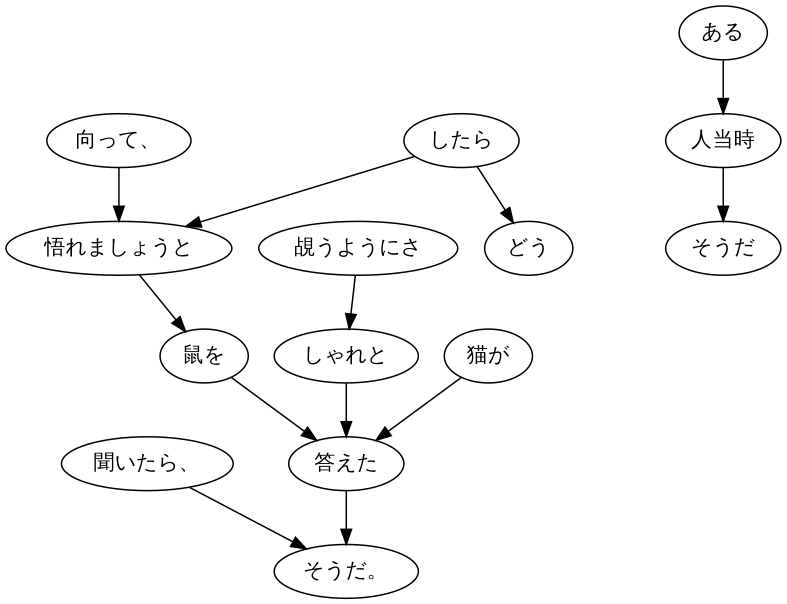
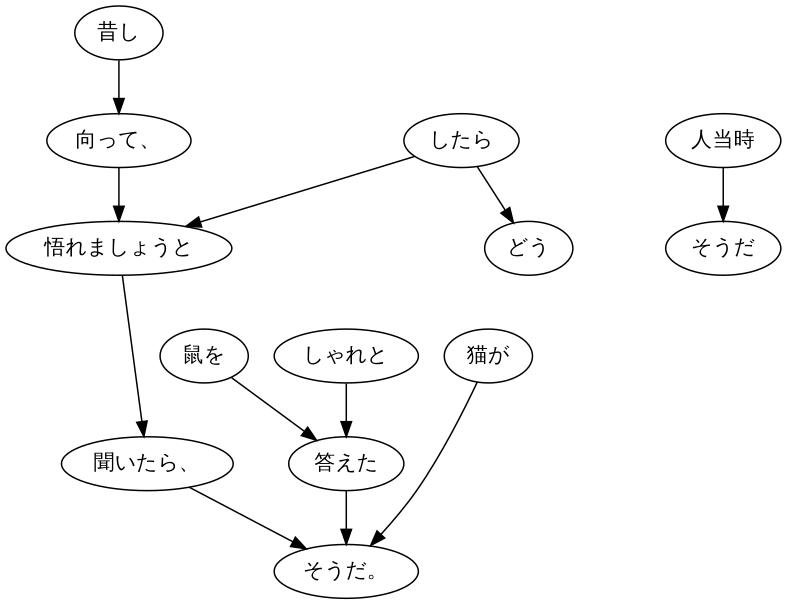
node "昔し": added
node "ある": removed
node "覘うようにさ": removed
edge "悟れましょうと" -> "鼠を": now "悟れましょうと" -> "聞いたら、"
edge "猫が" -> "答えた": now "猫が" -> "そうだ。"
